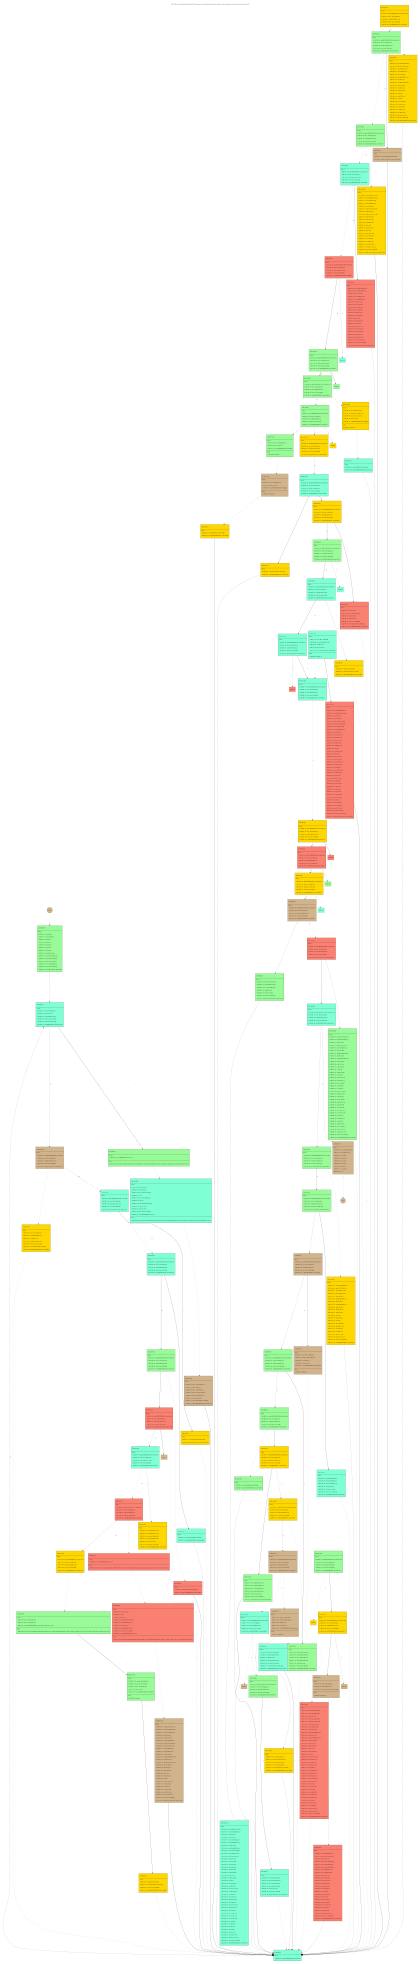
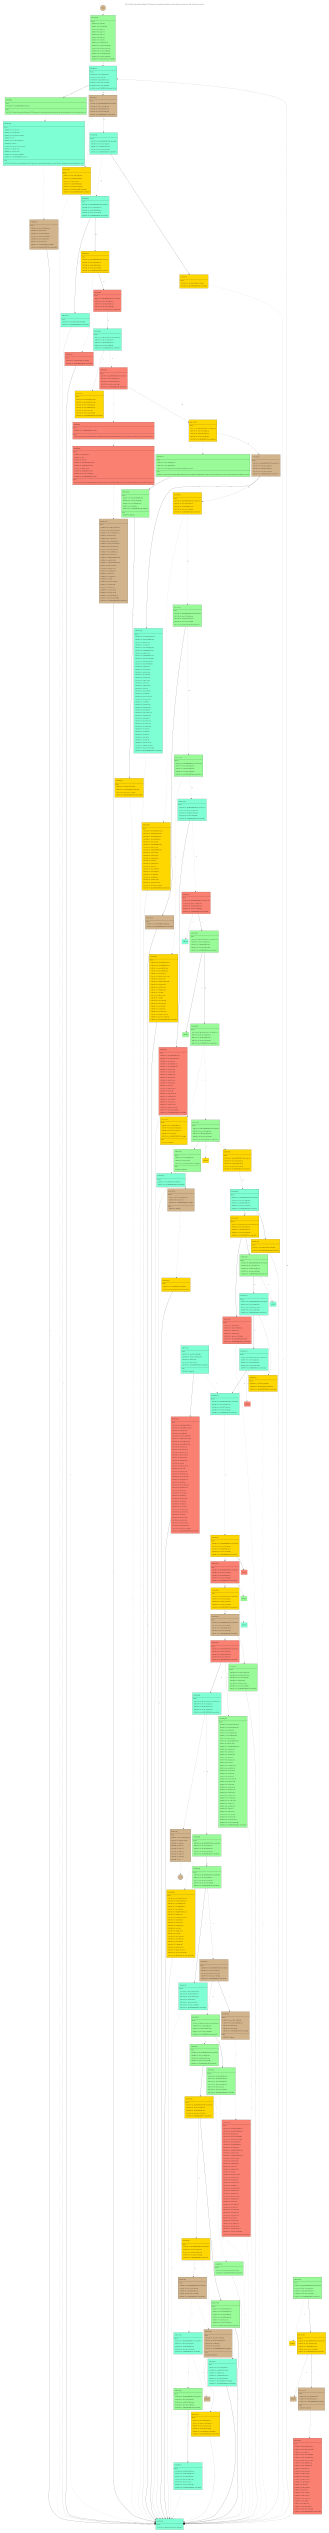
node "0x40172e [25]": added
node "0x4016b1 [25]": fillcolor palegreen -> gold
node "0x402375": removed
